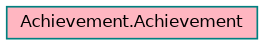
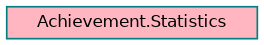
node "Achievement.Achievement": label "Achievement.Achievement" -> "Achievement.Statistics"
